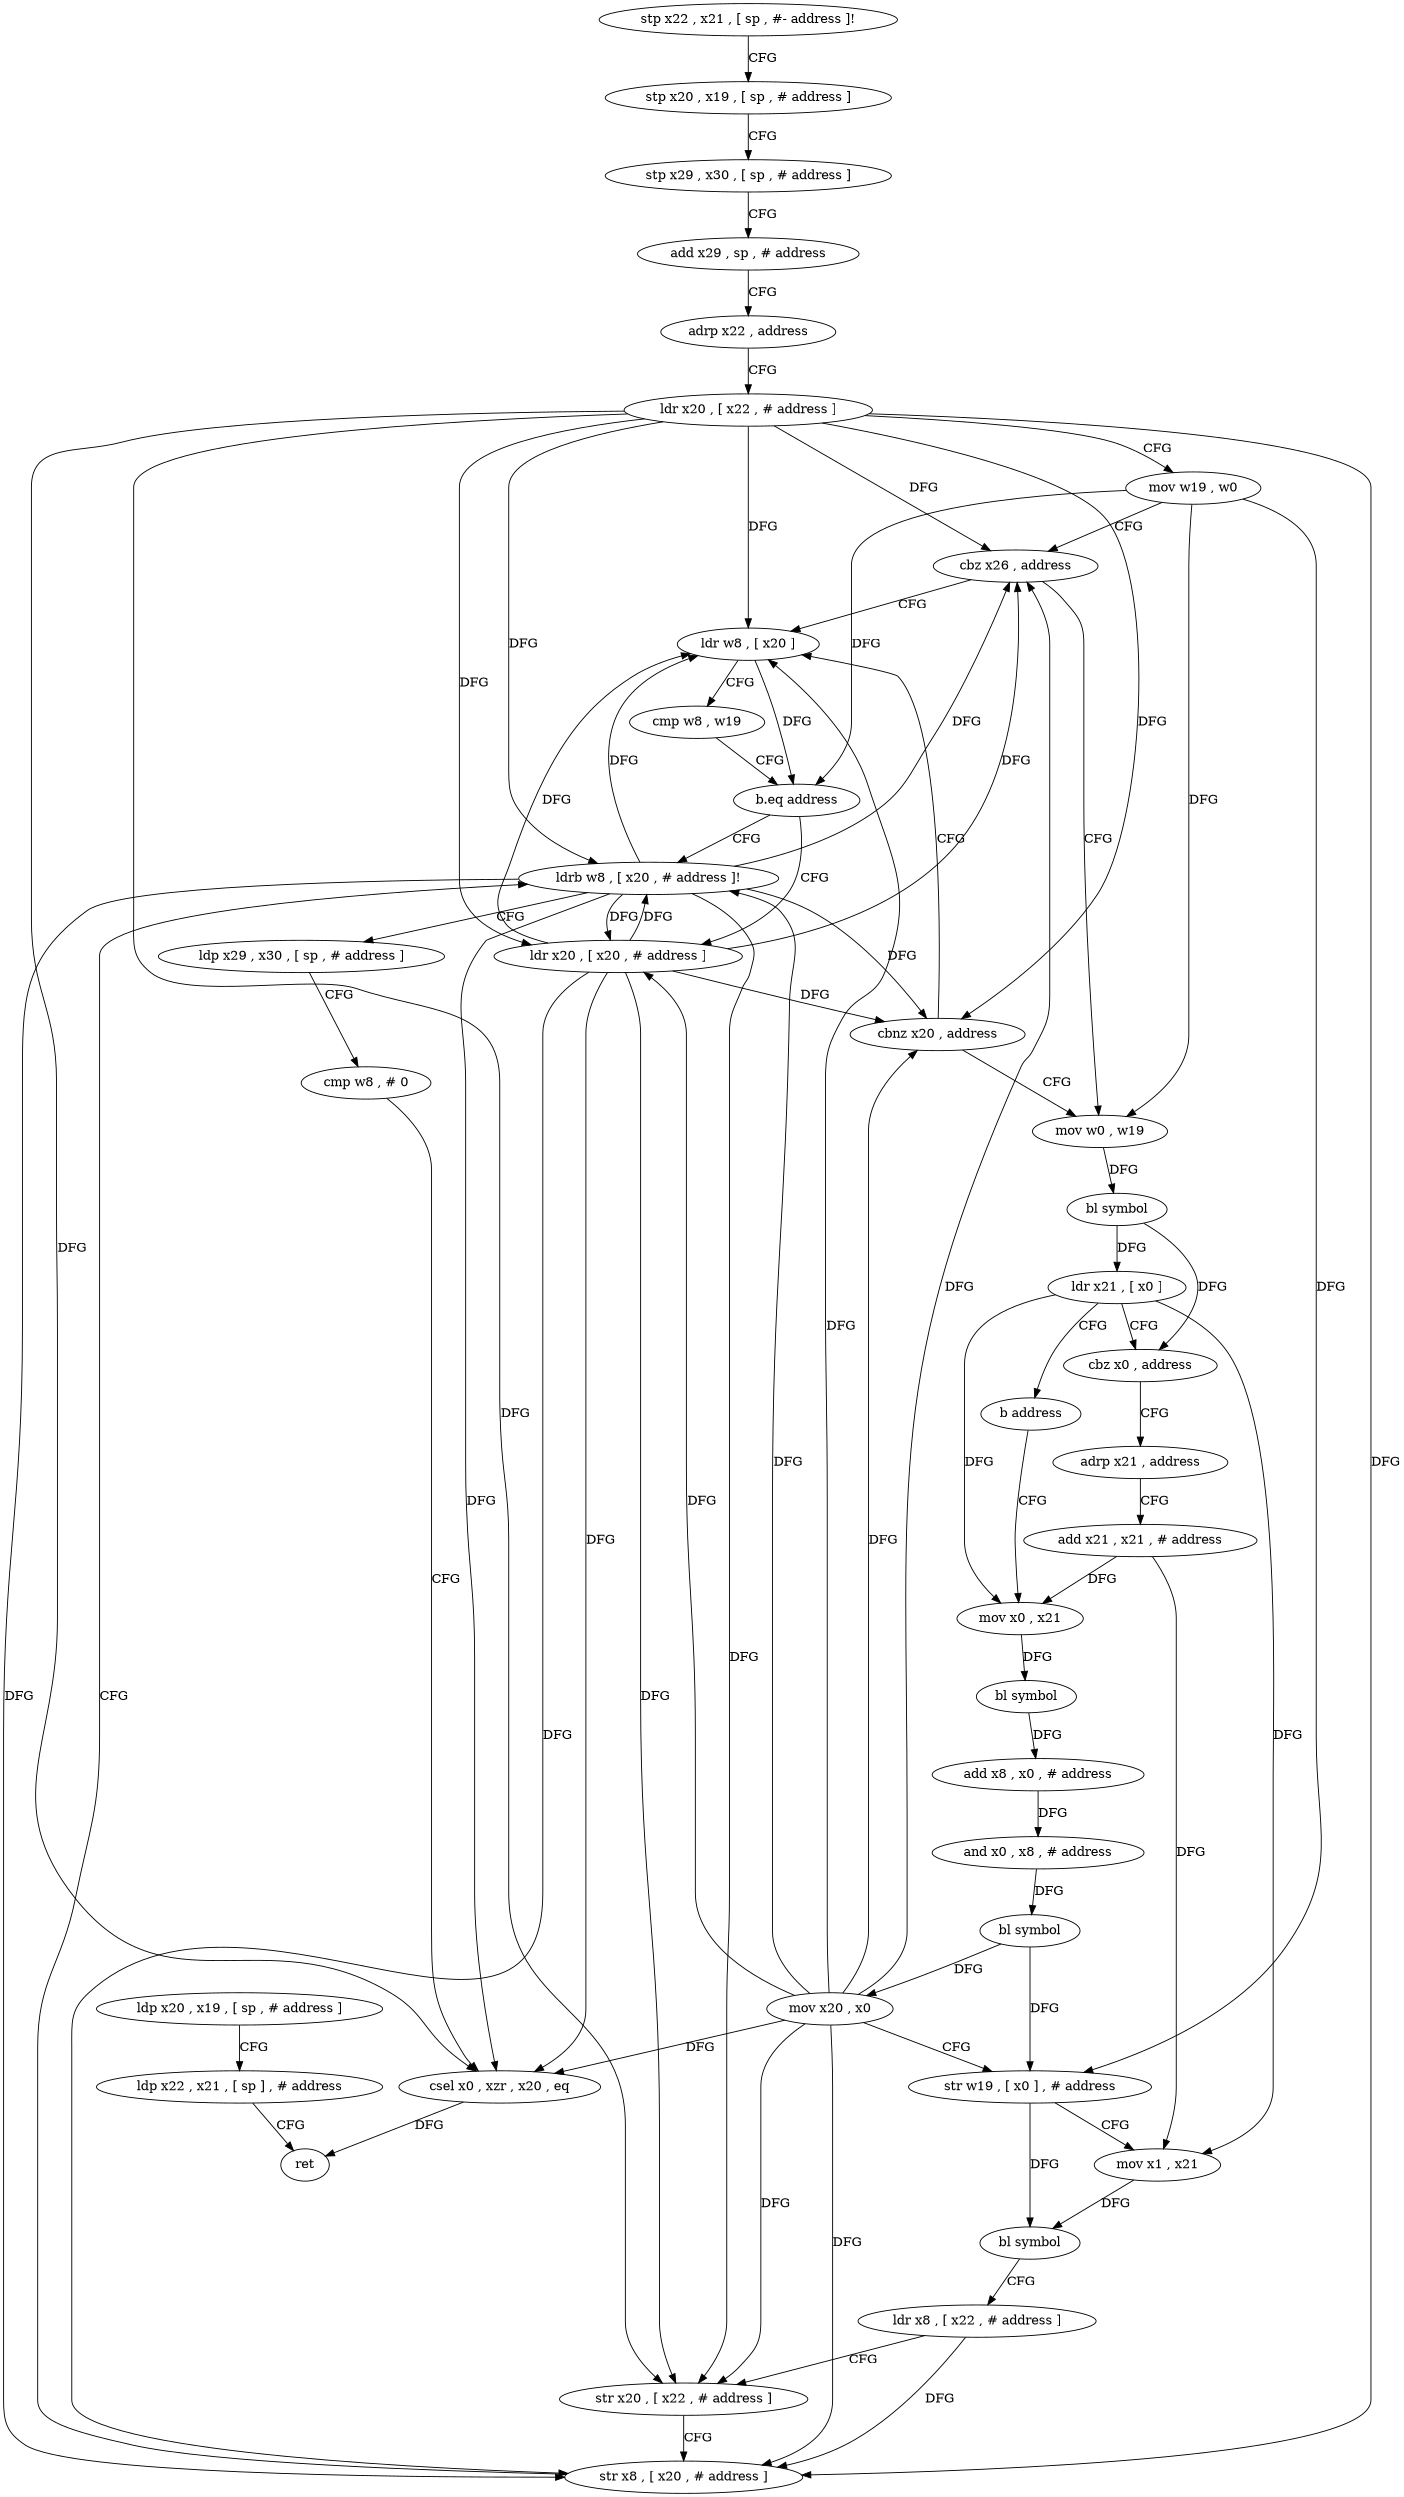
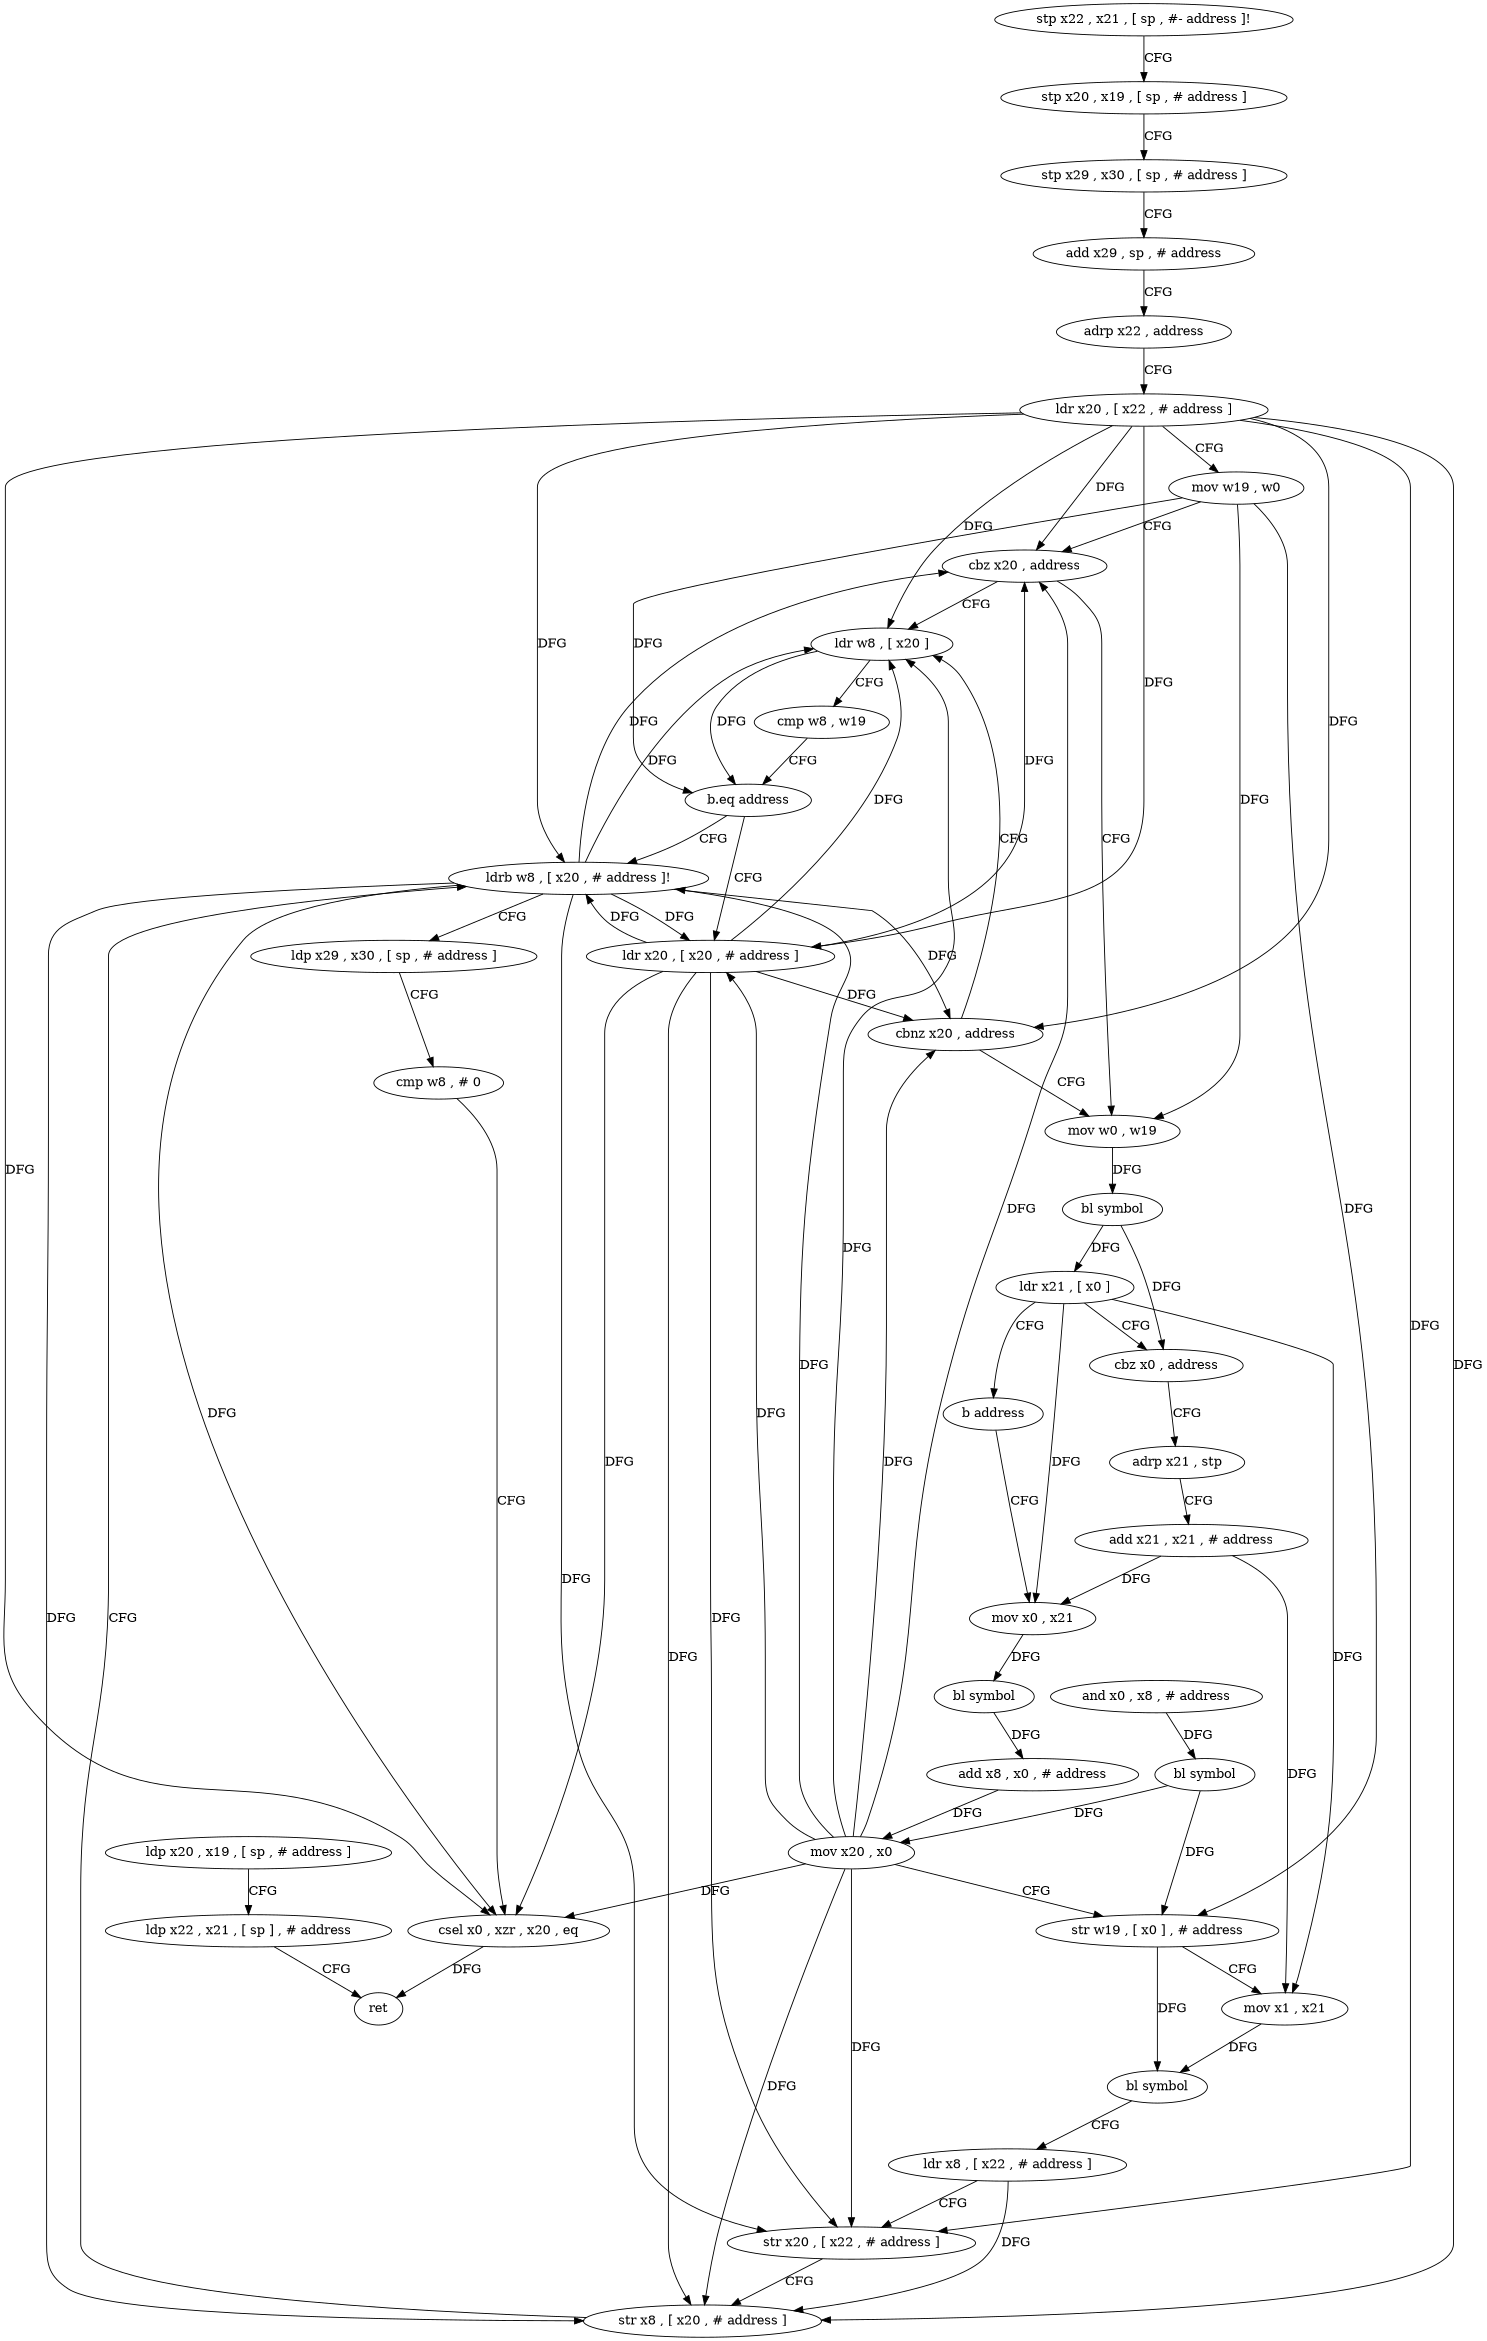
node "cbz x26 , address": label "cbz x26 , address" -> "cbz x20 , address"
node "adrp x21 , address": label "adrp x21 , address" -> "adrp x21 , stp"
edge "add x8 , x0 , # address" -> "and x0 , x8 , # address": now "add x8 , x0 , # address" -> "mov x20 , x0"
